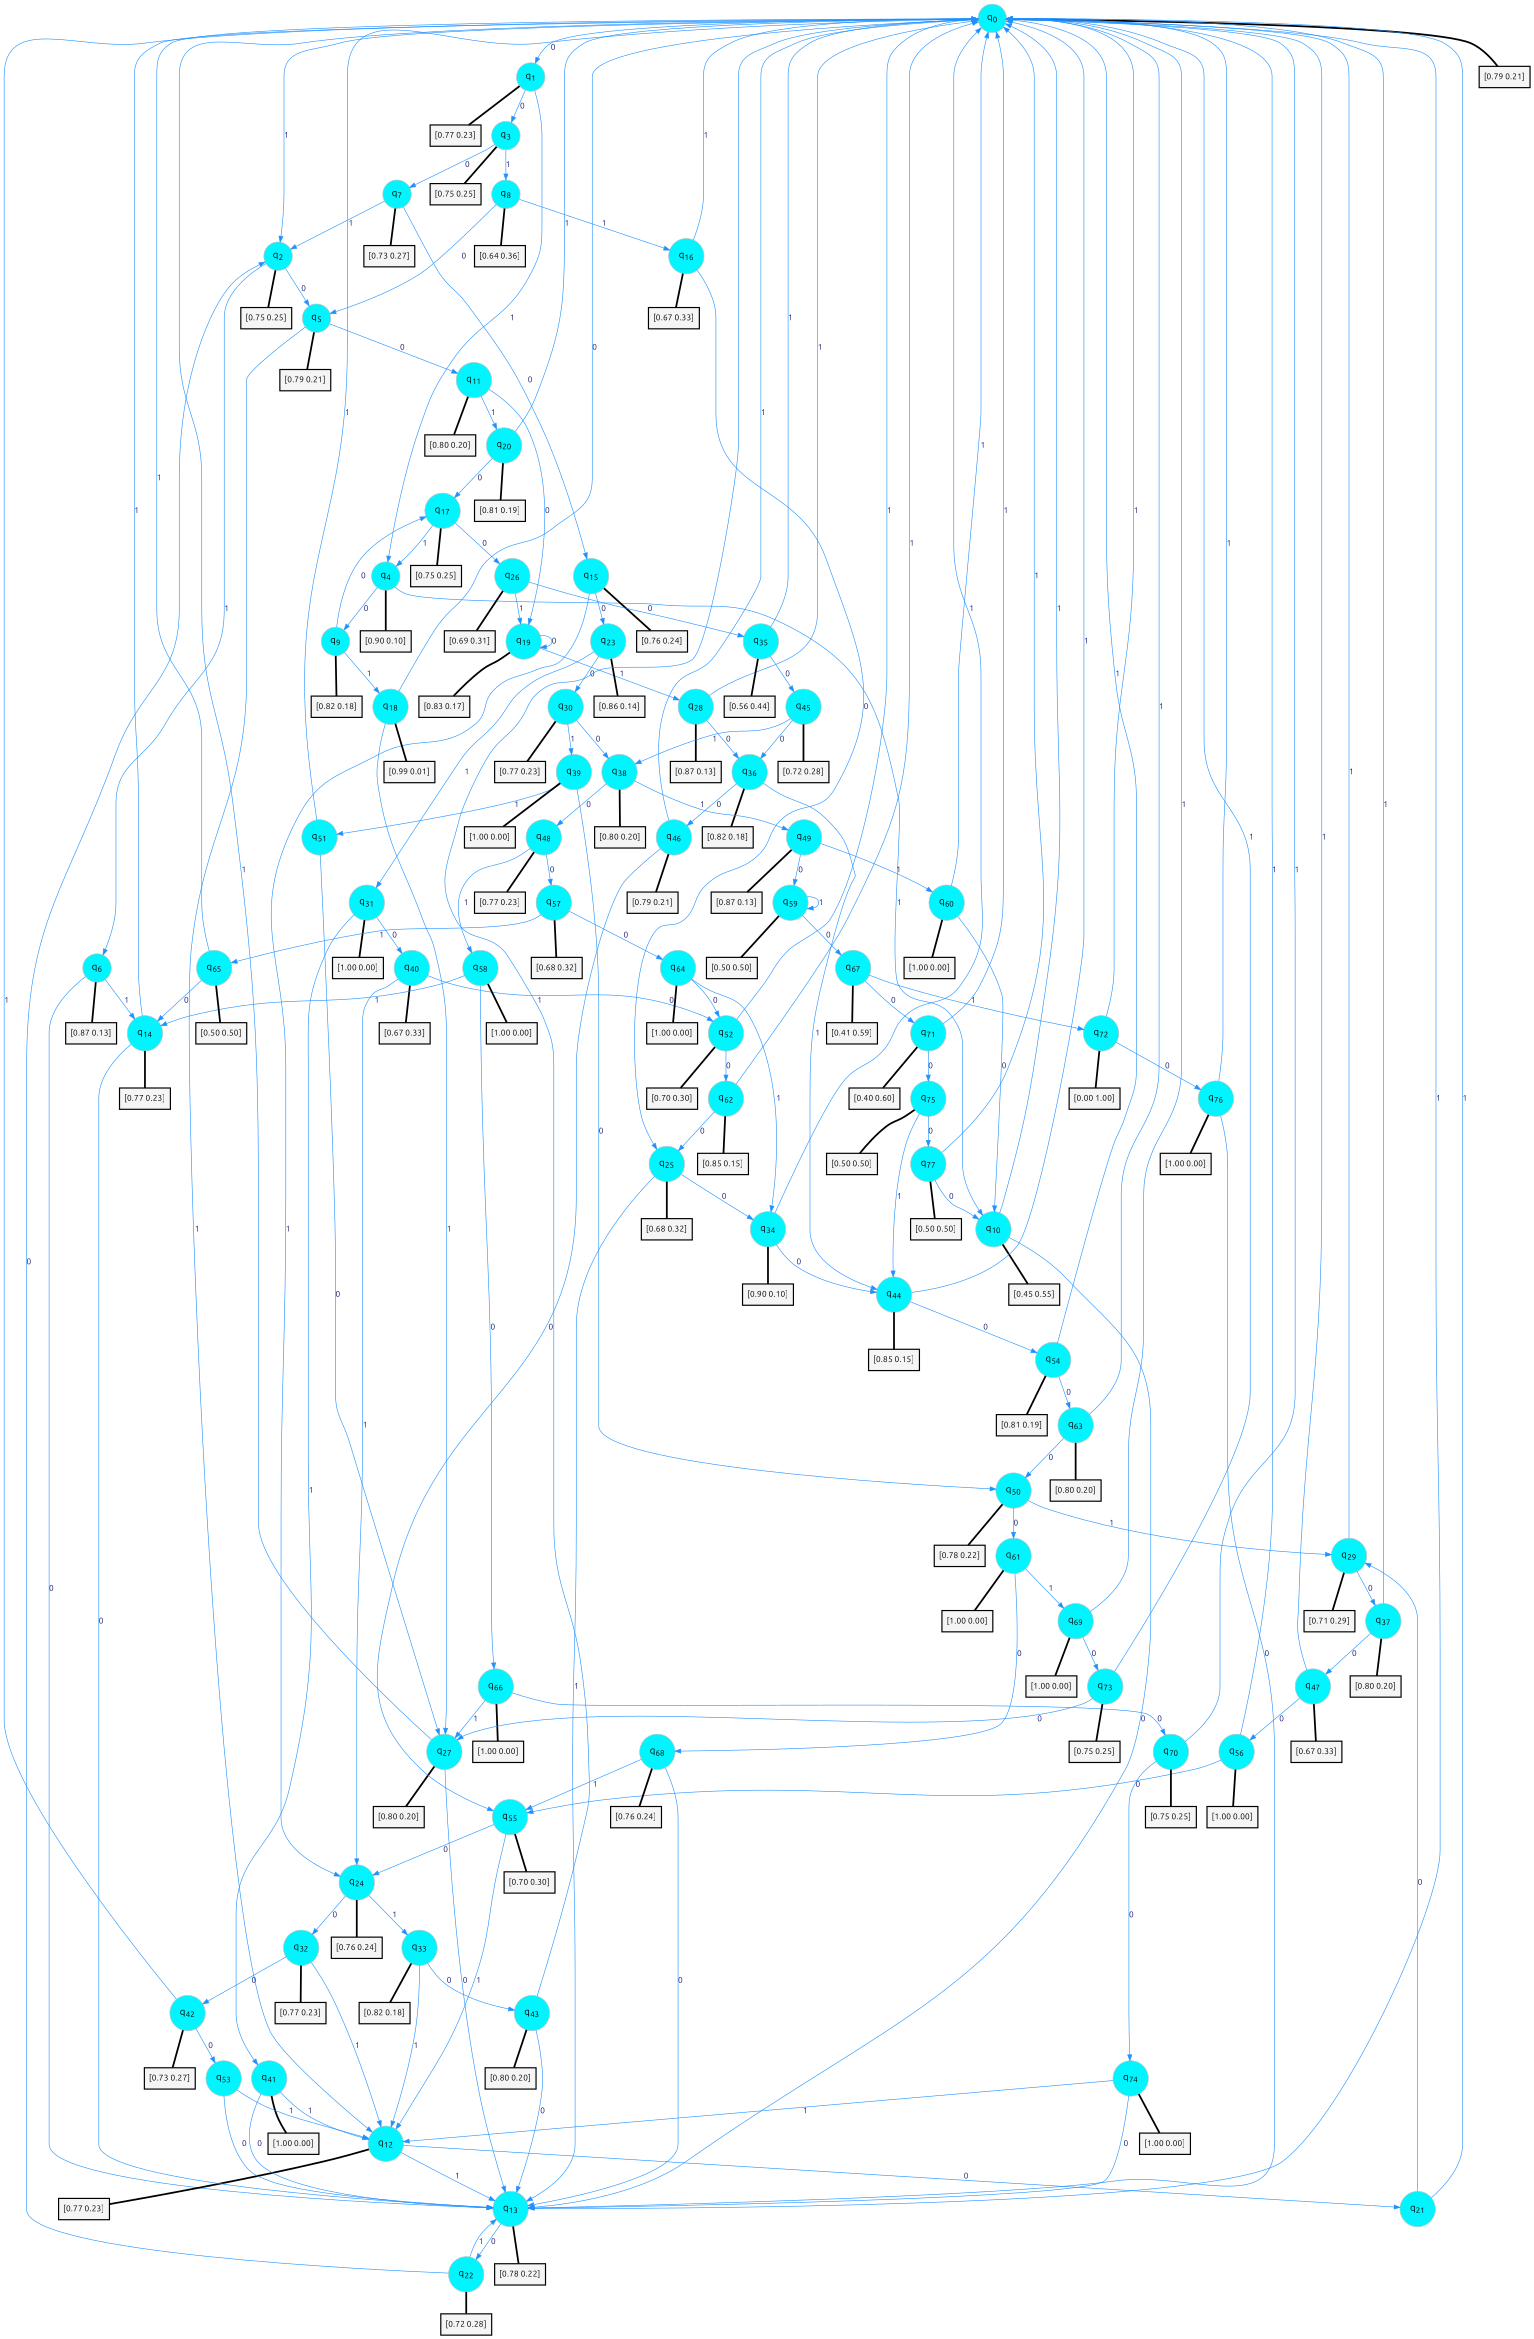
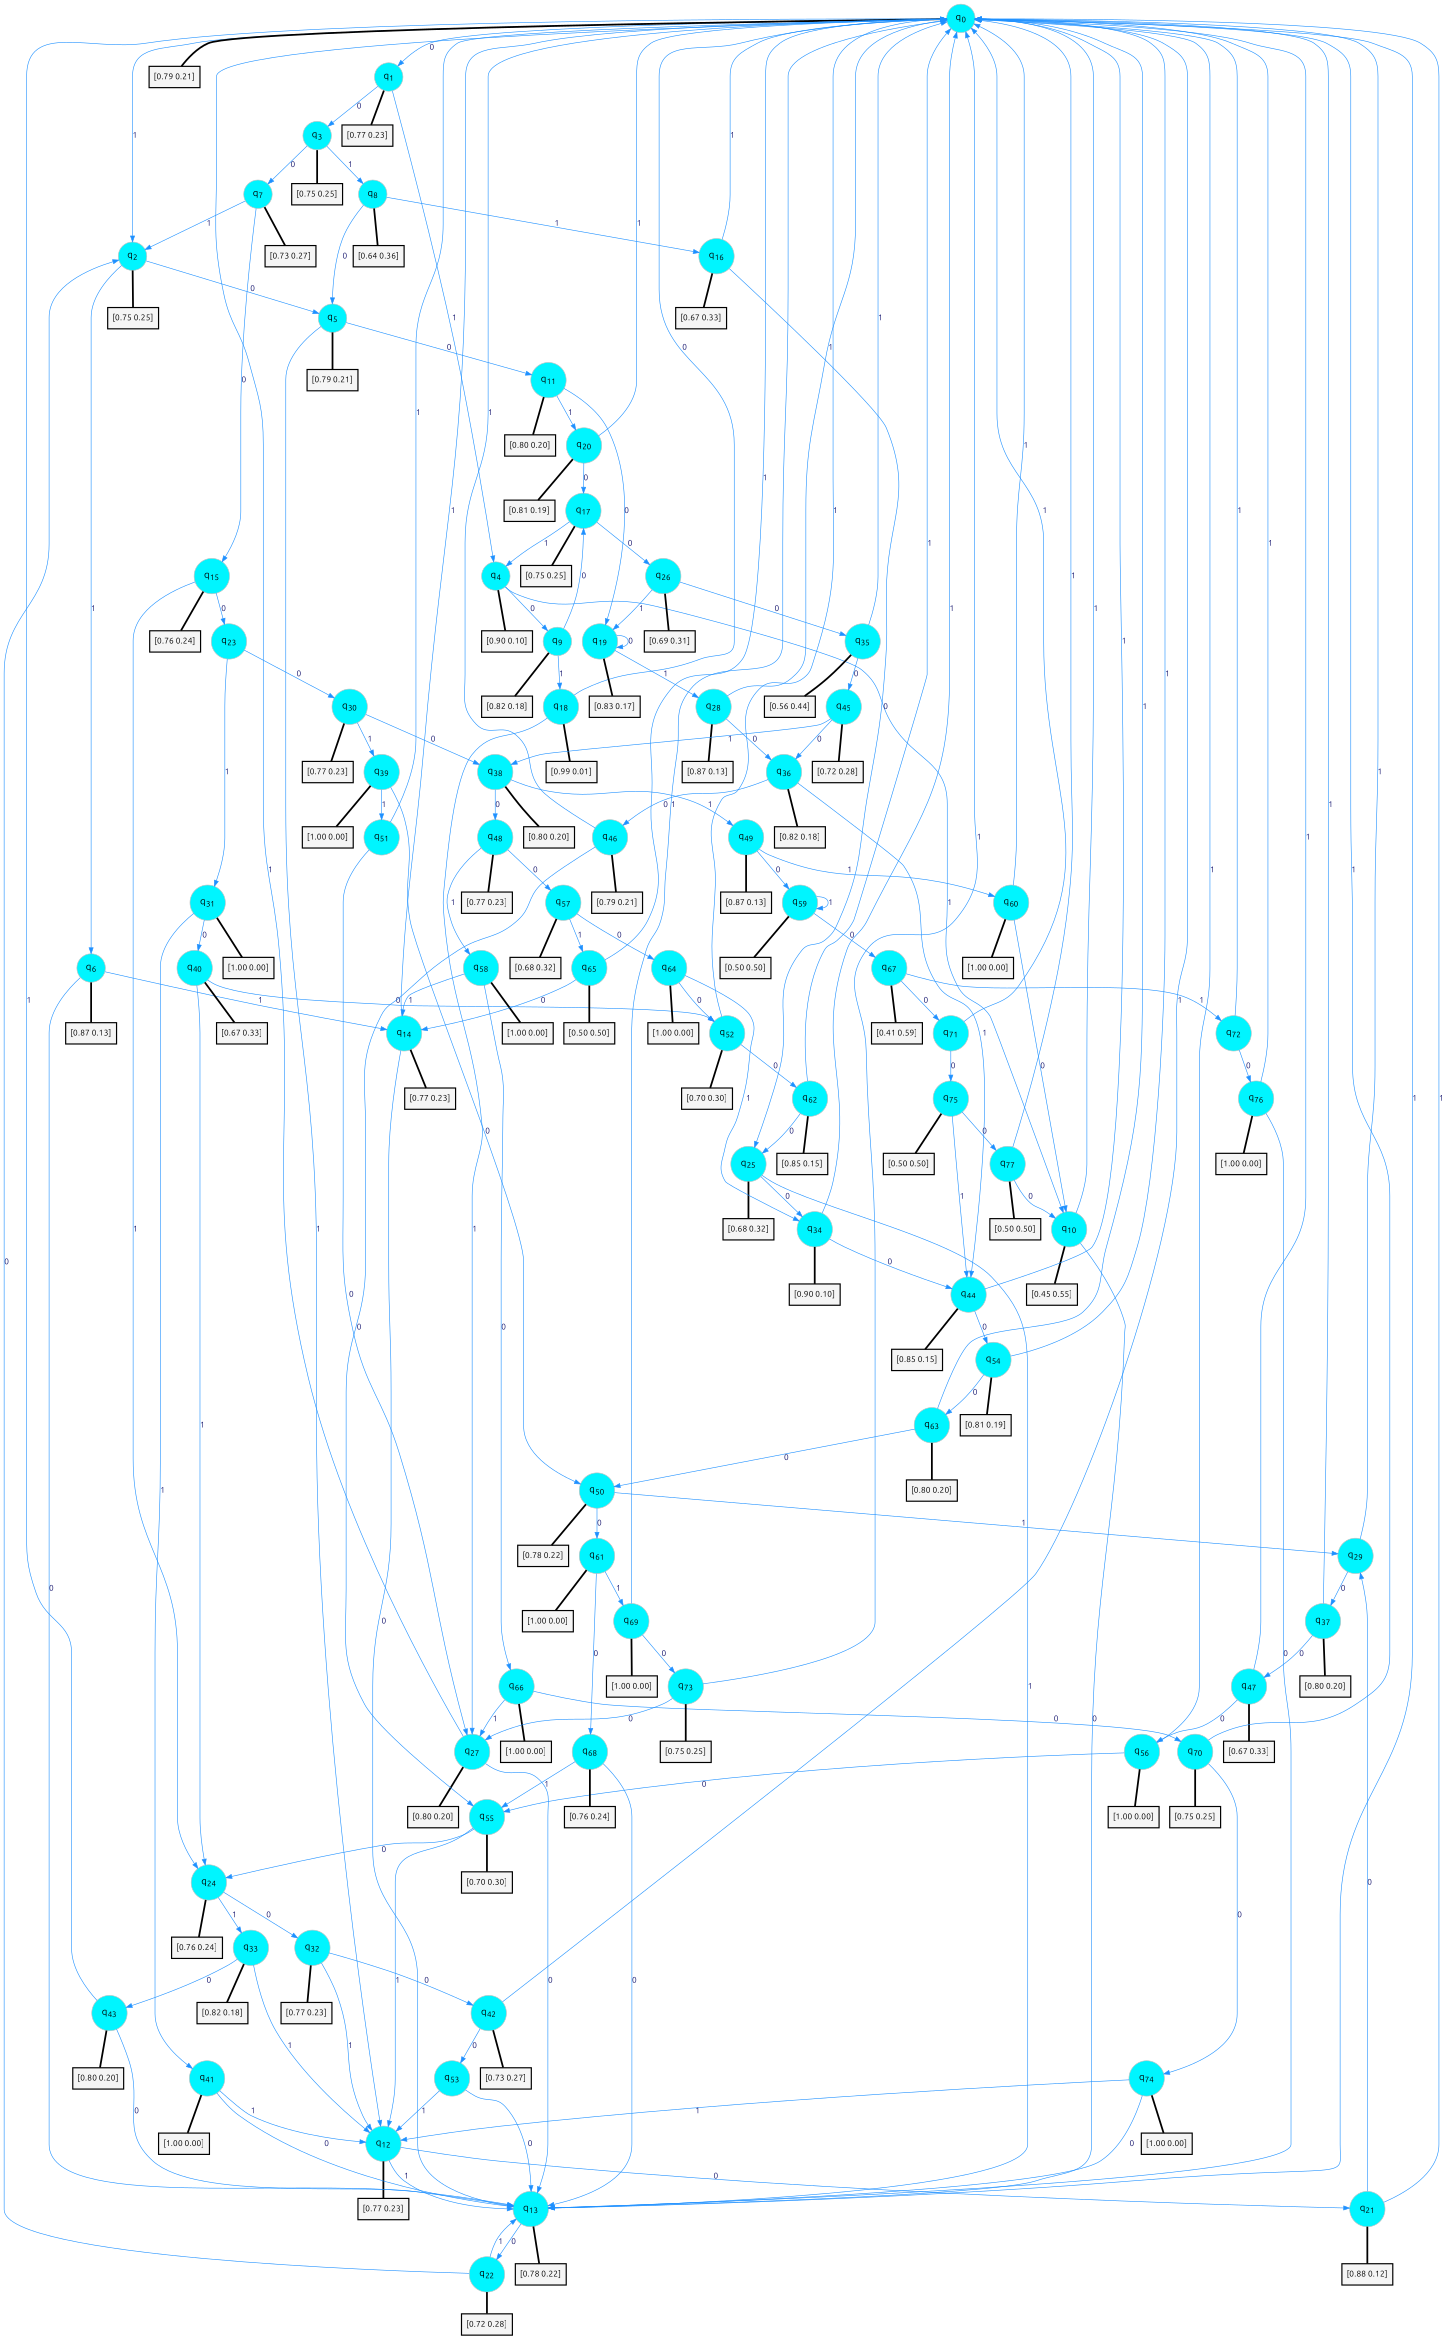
node "[0.86 0.14]": removed
node "[0.40 0.60]": removed
node "[0.00 1.00]": removed
node "[0.71 0.29]": removed
node "[0.88 0.12]": added
